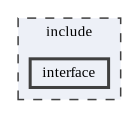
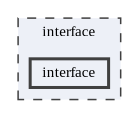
cluster "include": label "include" -> "interface"
